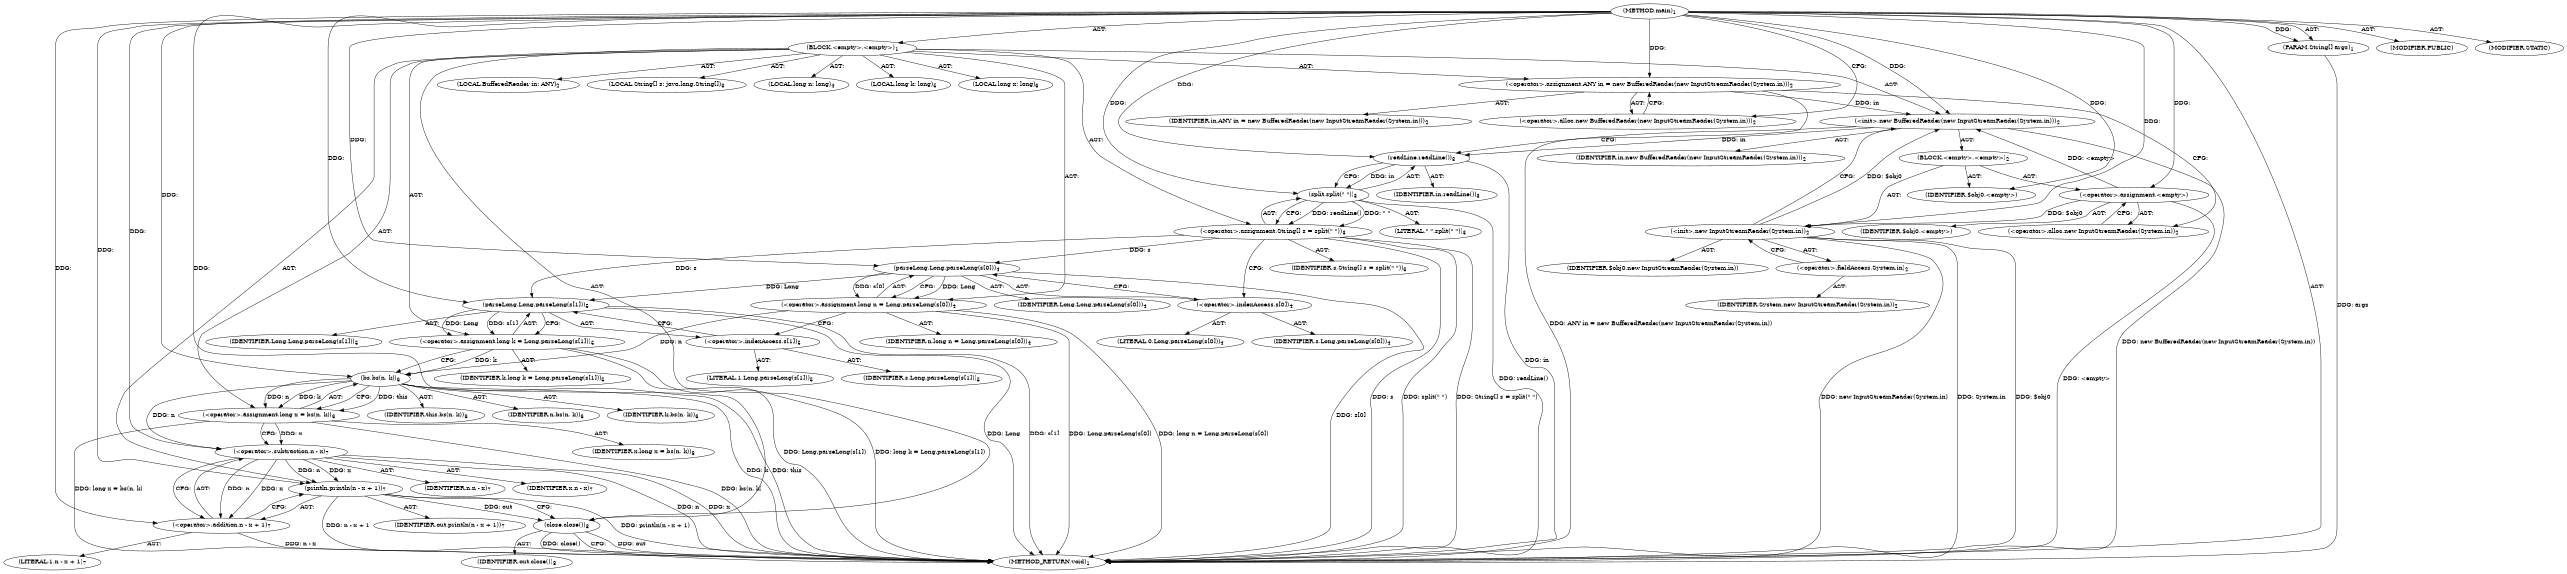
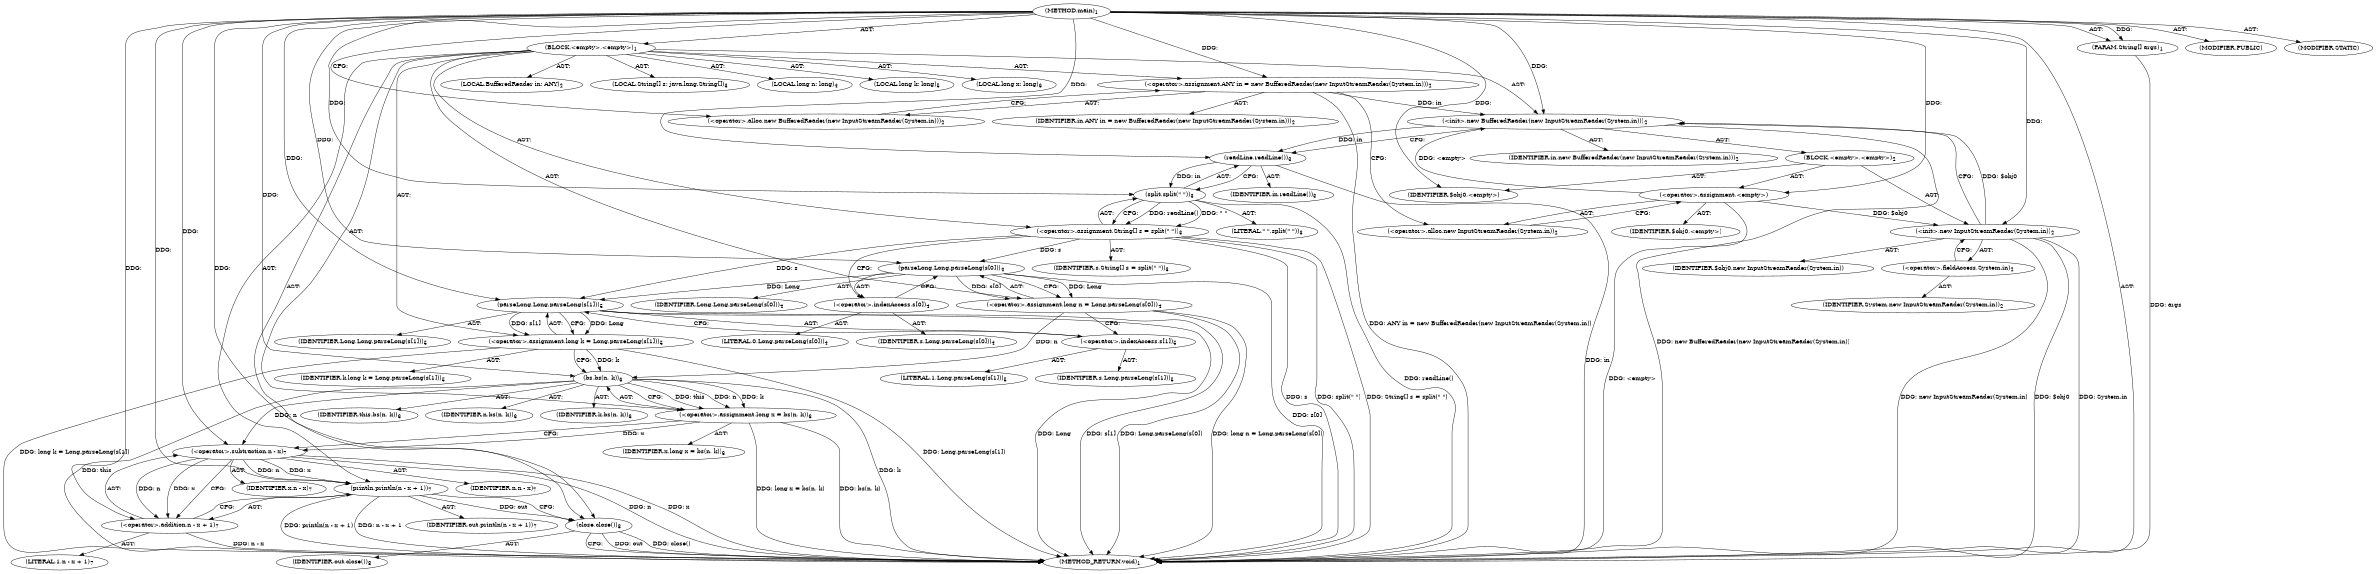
node "(IDENTIFIER,n,long n = Long.parseLong(s[0]))": removed
